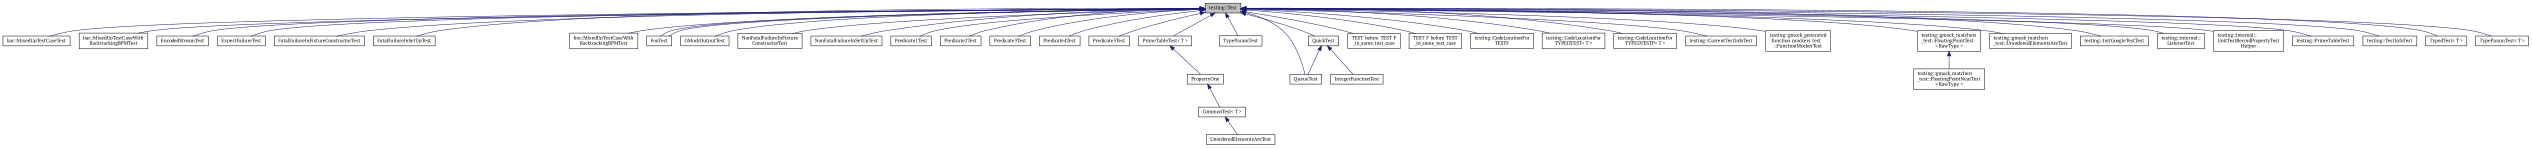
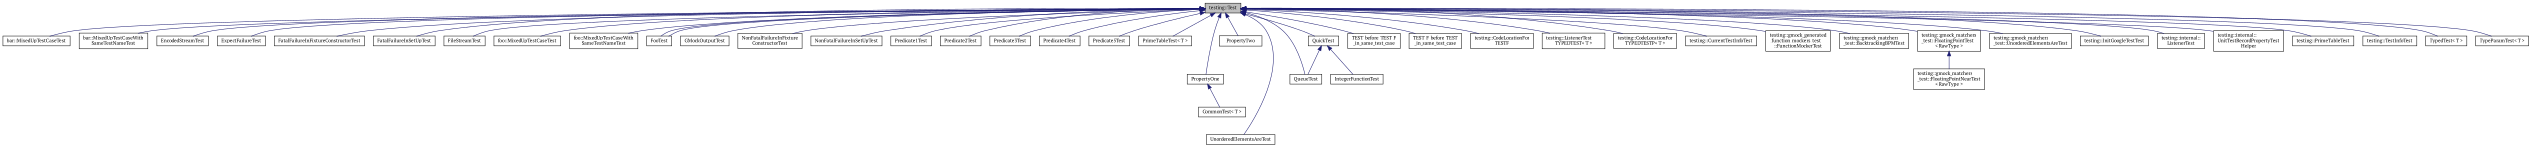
node "bar::MixedUpTestCaseWith BacktrackingBPMTest": label "bar::MixedUpTestCaseWith BacktrackingBPMTest" -> "bar::MixedUpTestCaseWith SameTestNameTest"
node "FileStreamTest": added
node "foo::MixedUpTestCaseTest": added
node "foo::MixedUpTestCaseWith BacktrackingBPMTest": label "foo::MixedUpTestCaseWith BacktrackingBPMTest" -> "foo::MixedUpTestCaseWith SameTestNameTest"
node "TypeParamTest": label "TypeParamTest" -> "PropertyTwo"
node "testing::CodeLocationFor TYPEDTEST< T >": label "testing::CodeLocationFor TYPEDTEST< T >" -> "testing::ListenerTest TYPEDTEST< T >"
node "testing::gmock_matchers _test::BacktrackingBPMTest": added
edge "PropertyOne" -> "PrimeTableTest< T >": now "PropertyOne" -> "testing::Test"
edge "UnorderedElementsAreTest" -> "CommonTest< T >": now "UnorderedElementsAreTest" -> "testing::Test"
